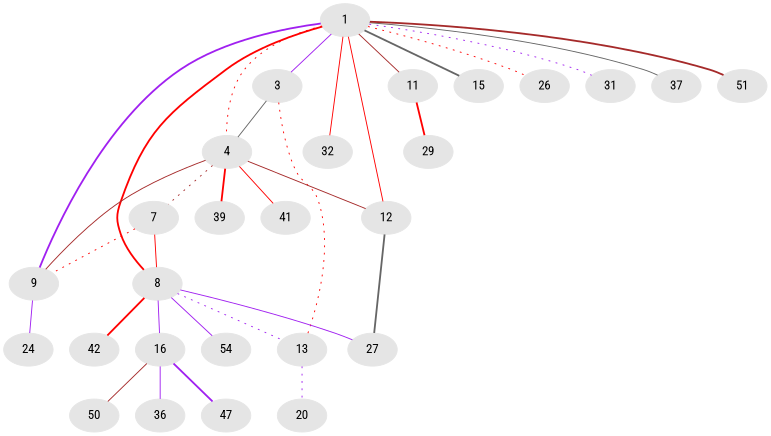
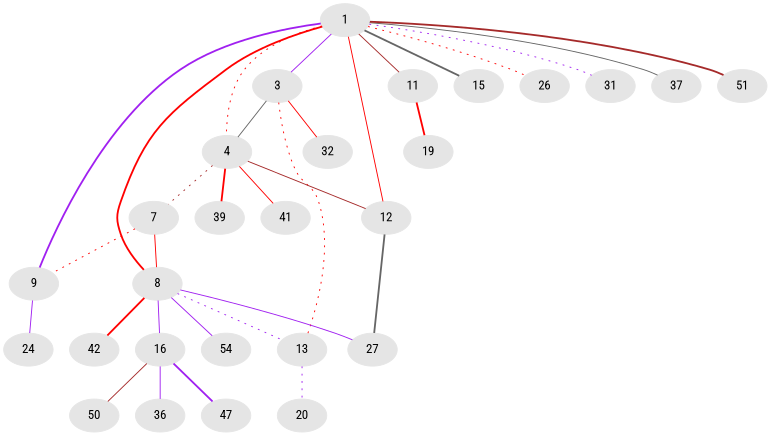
edge "1" -- "32": now "3" -- "32"
node "29": label "29" -> "19"
edge "4" -- "9": removed
